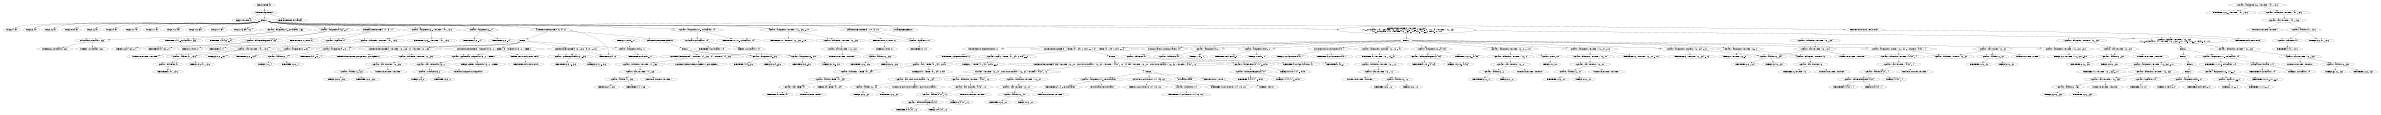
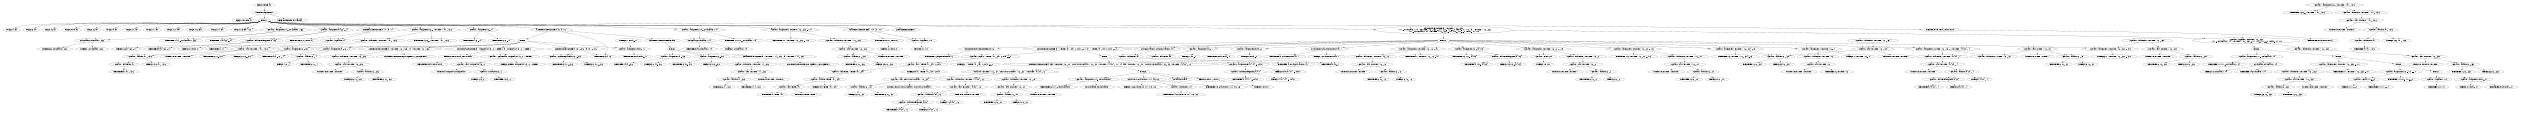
node "(IDENTIFIER,v10,!v10)": label "(IDENTIFIER,v10,!v10)" -> "(RETURN,v10,!v10)"
edge "(IDENTIFIER,a1,*(_DWORD *)(v6 + 16) = a1)" -> "(<operator>.indirection,*(_DWORD *)(v6 + 16))": now "(<operator>.assignment,*(_DWORD *)(v6 + 16) = a1)" -> "(<operator>.indirection,*(_DWORD *)(v6 + 16))"
